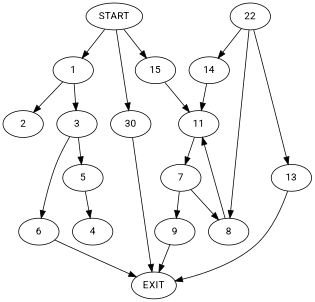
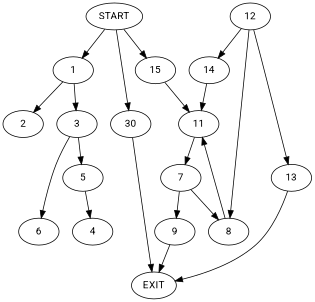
node "22": label "22" -> "12"
edge "6" -> "EXIT": removed
